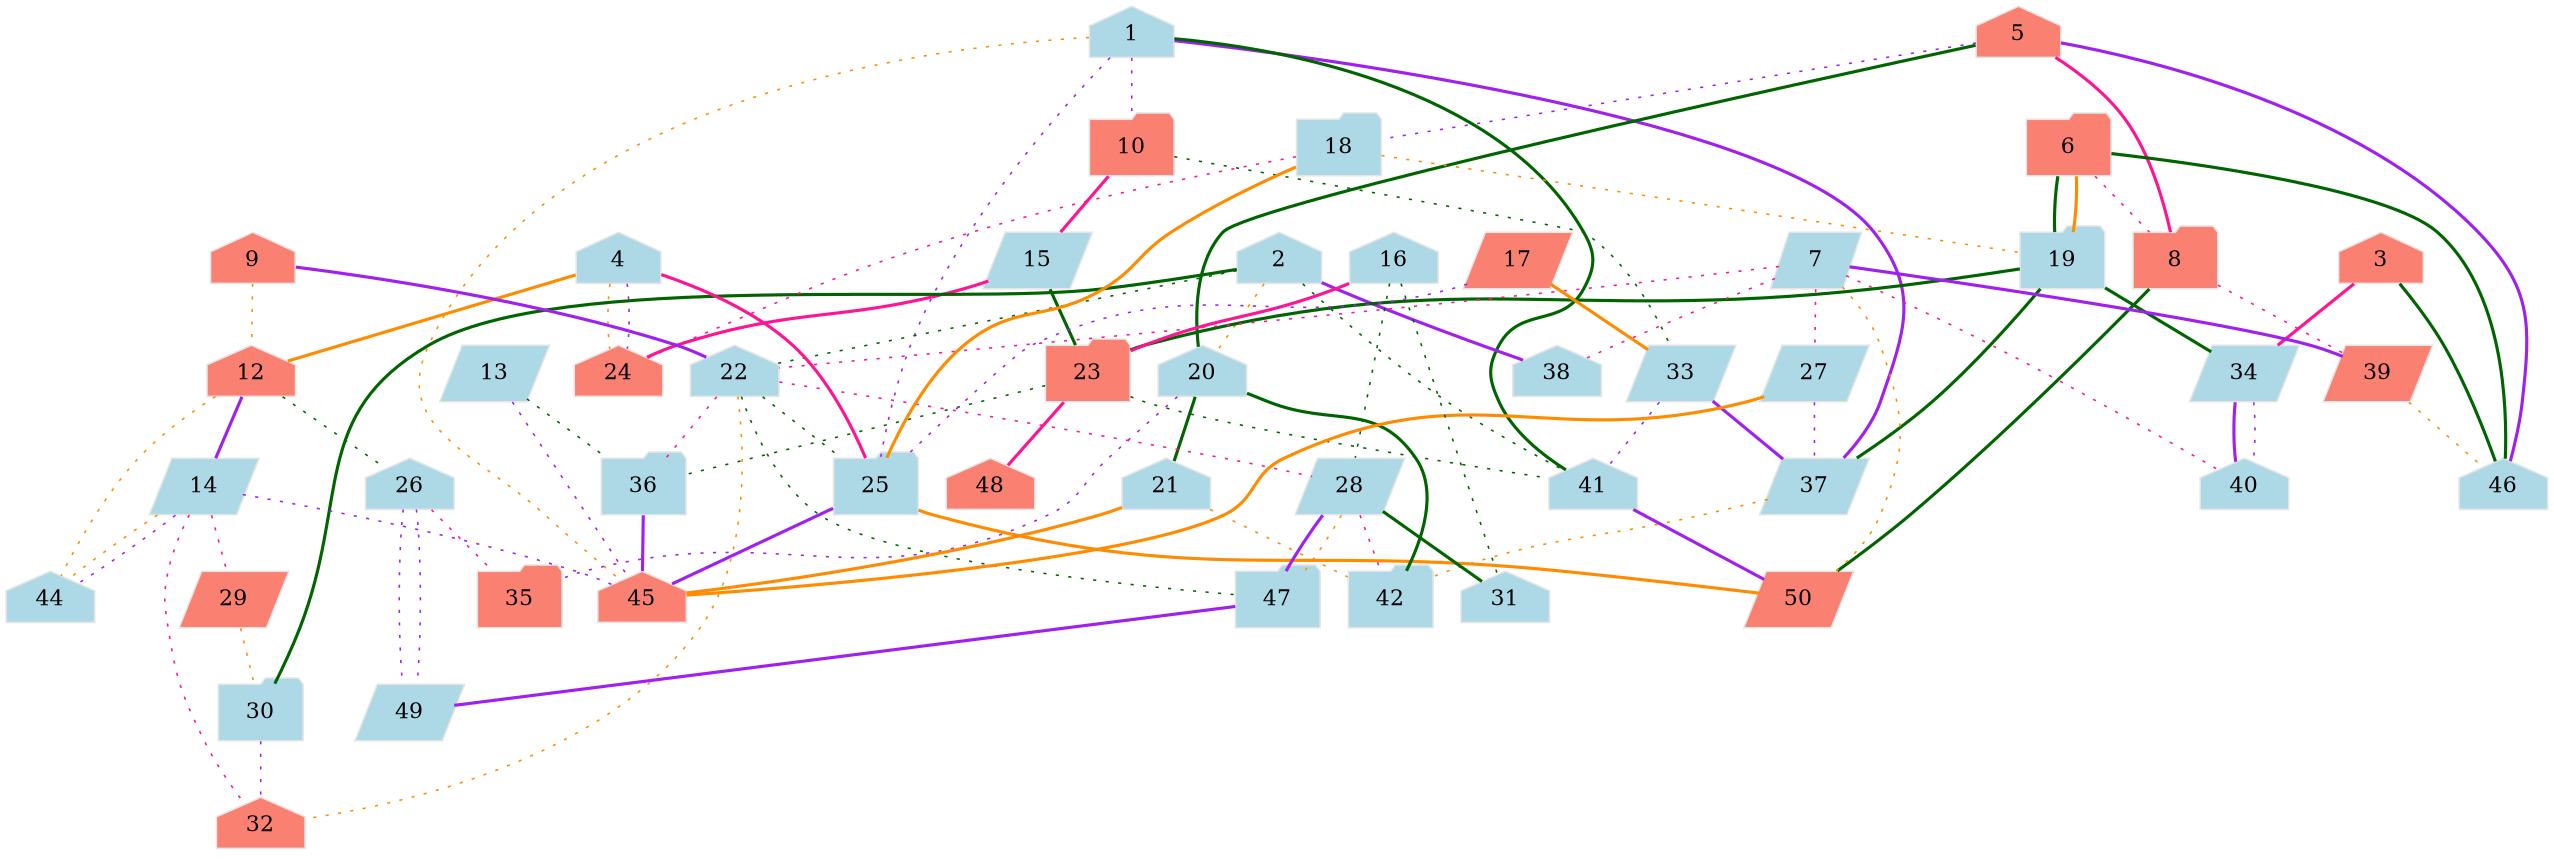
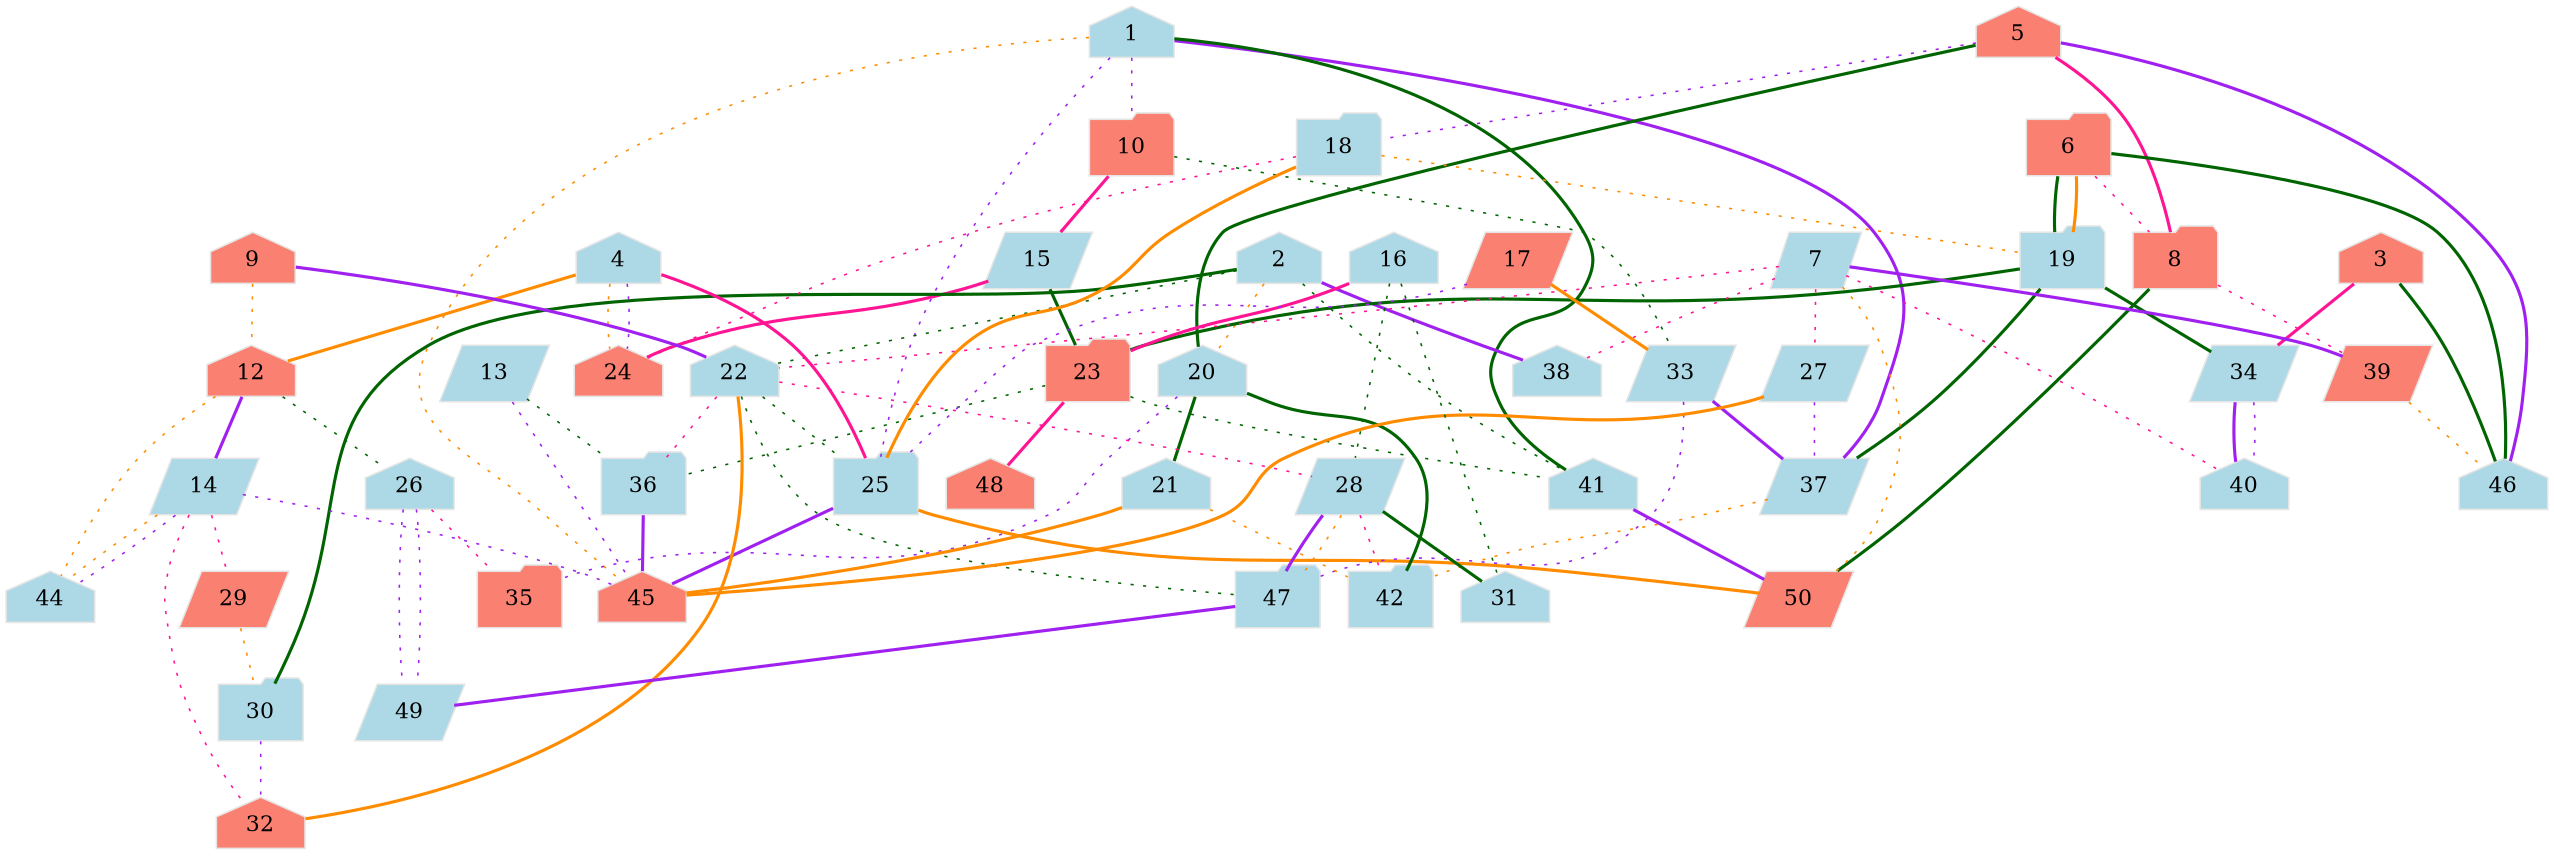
edge "33" -- "41": now "33" -- "47"
edge "22" -- "32": style dotted -> bold
